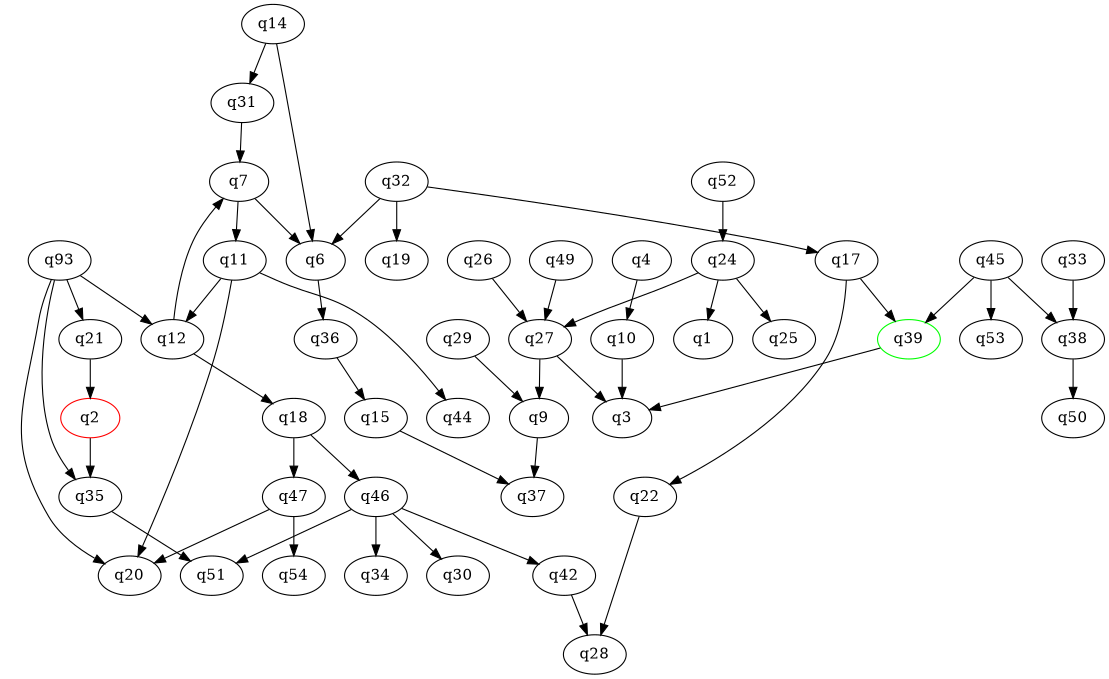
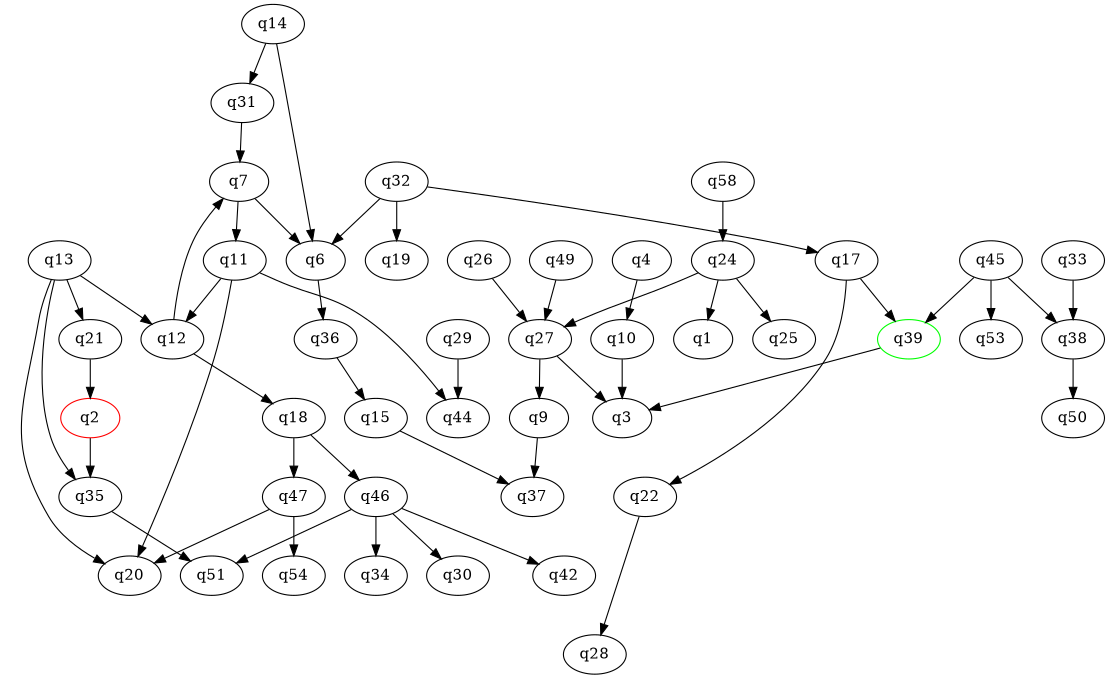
node "q52": label "q52" -> "q58"
node "q93": label "q93" -> "q13"
edge "q29" -> "q9": now "q29" -> "q44"
edge "q42" -> "q28": removed
